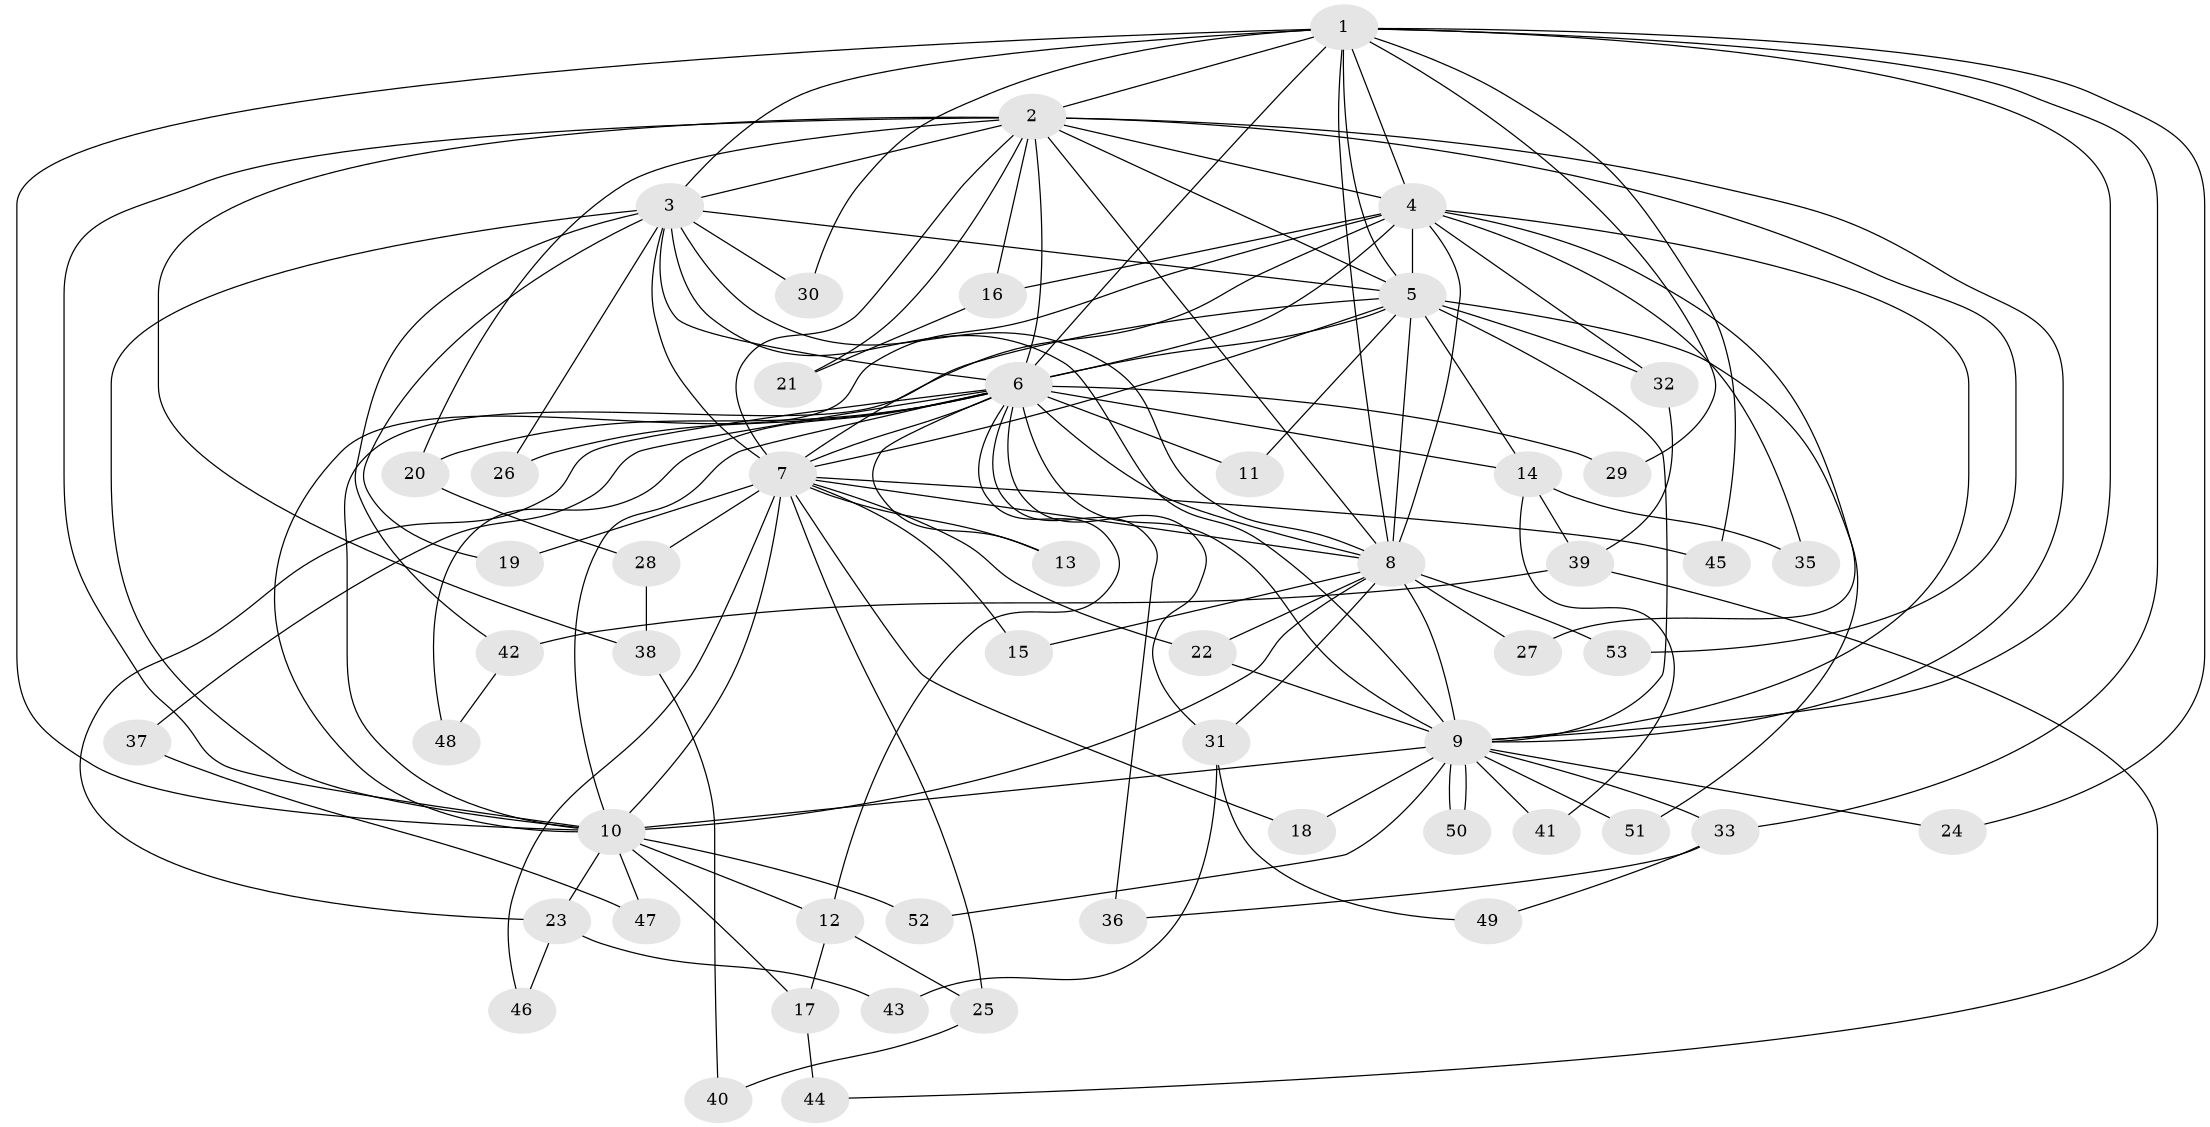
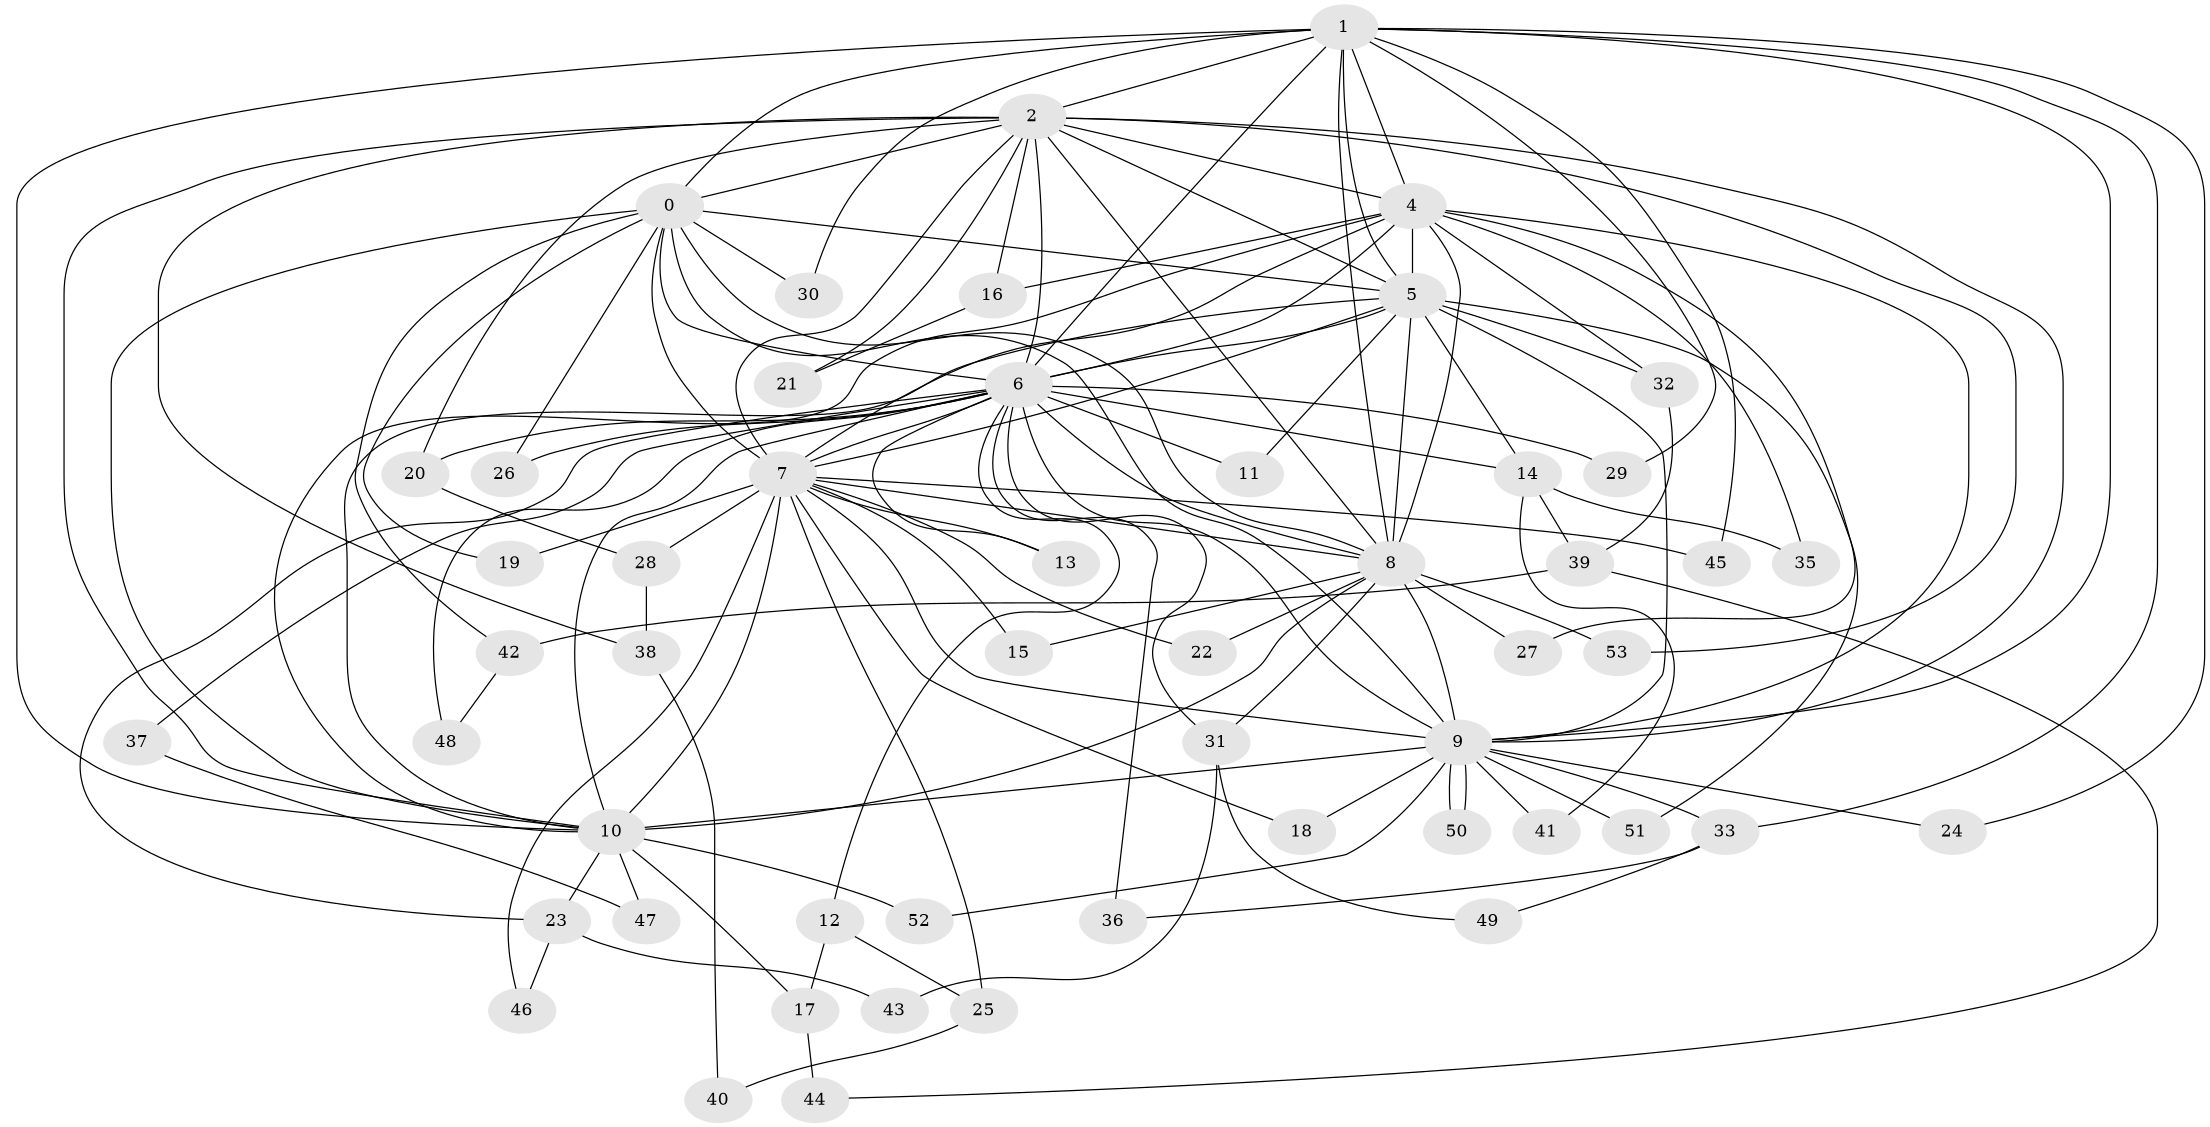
node "3": label "3" -> "0"
edge "22" -- "9": now "7" -- "9"
edge "10" -- "12": removed
